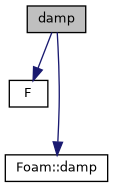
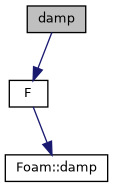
edge "damp" -> "Foam::damp": now "F" -> "Foam::damp"
